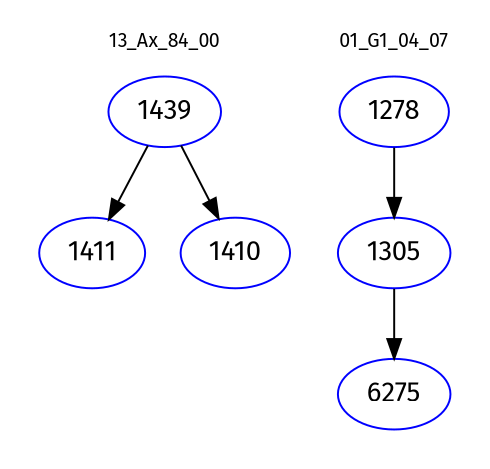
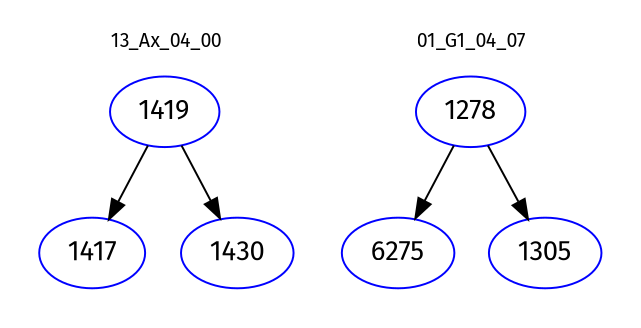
cluster "13_Ax_84_00": label "13_Ax_84_00" -> "13_Ax_04_00"
node "1439": label "1439" -> "1419"
node "1411": label "1411" -> "1417"
node "1410": label "1410" -> "1430"
edge "1305" -> "6275": now "1278" -> "6275"
